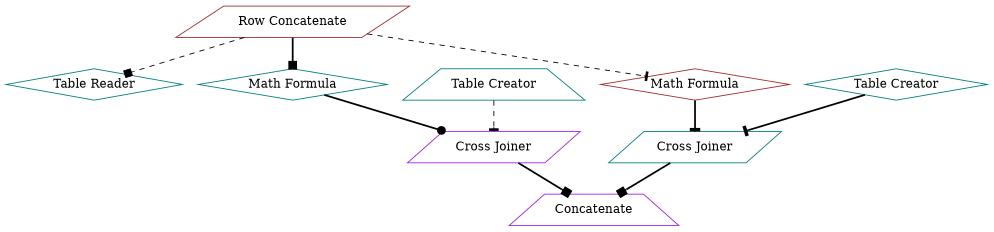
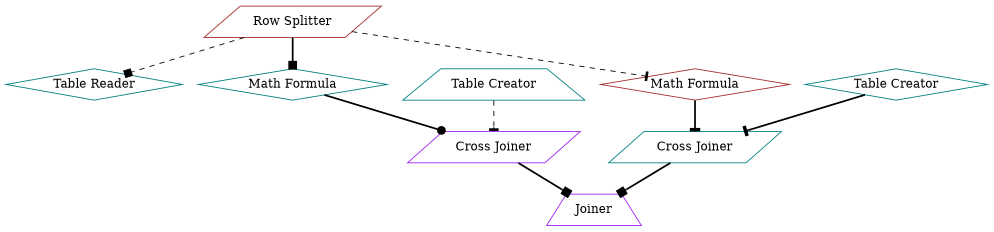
node "Row Concatenate": label "Row Concatenate" -> "Row Splitter"
node "Concatenate": label "Concatenate" -> "Joiner"
